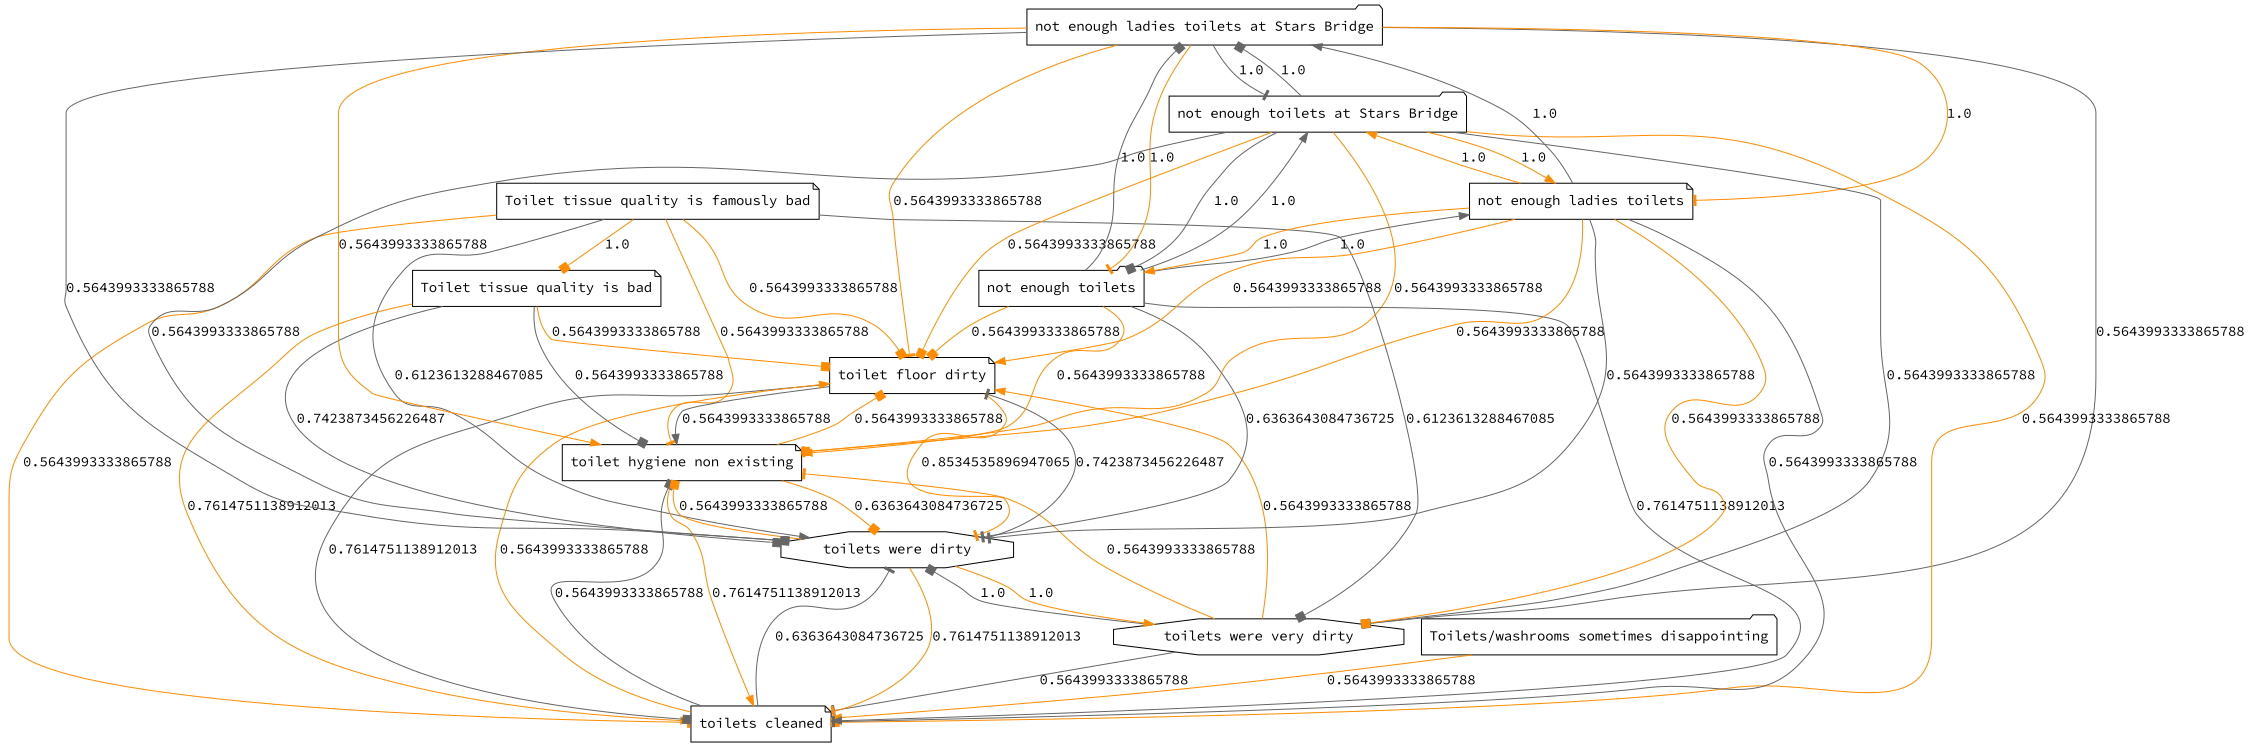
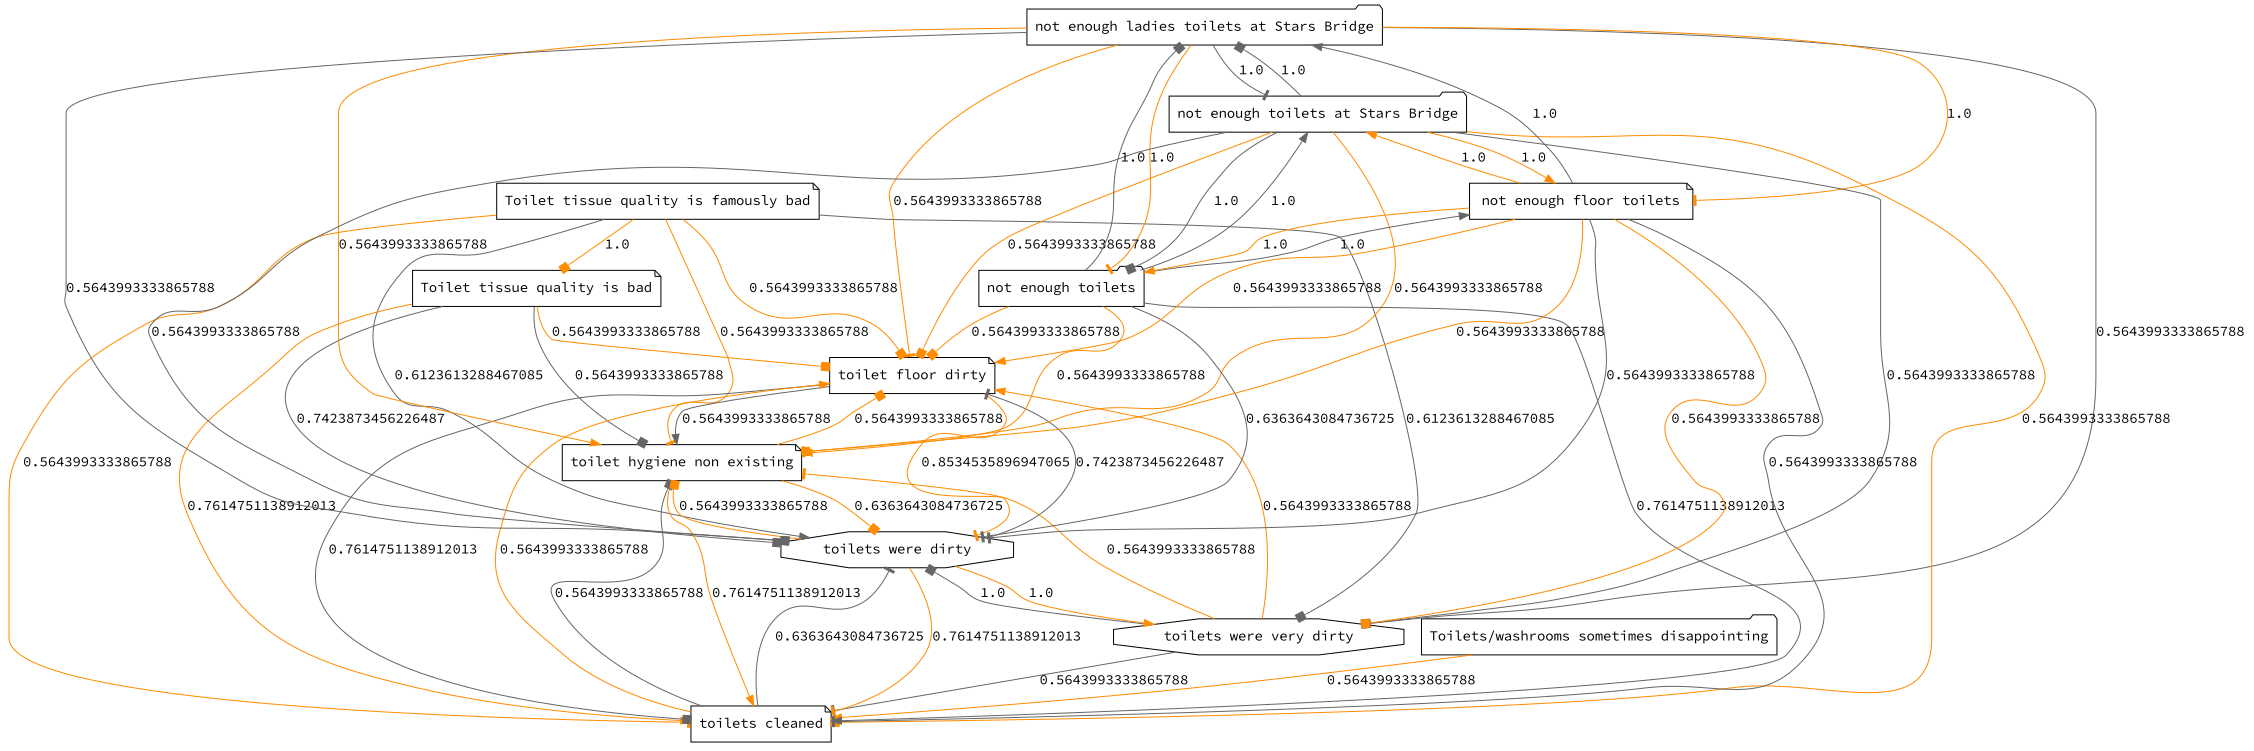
node "not enough ladies toilets": label "not enough ladies toilets" -> "not enough floor toilets"
